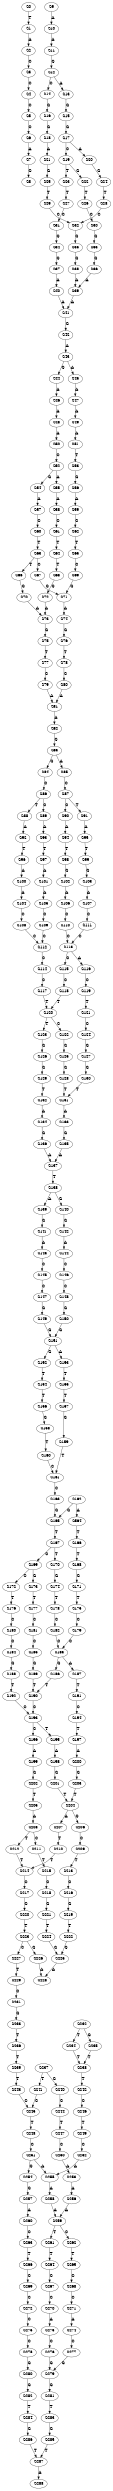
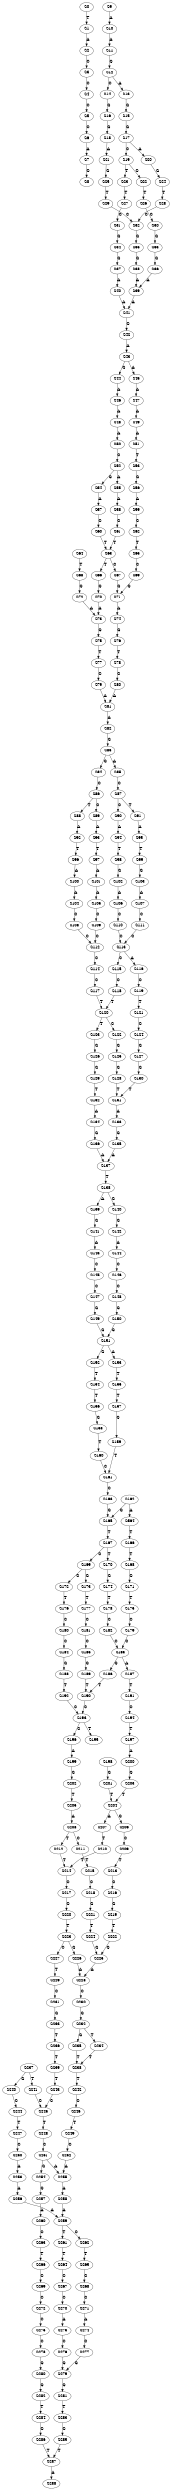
edge "S61" -> "S64": now "S61" -> "S63"
edge "S195" -> "S198": removed, label "A"
node "S230": added
